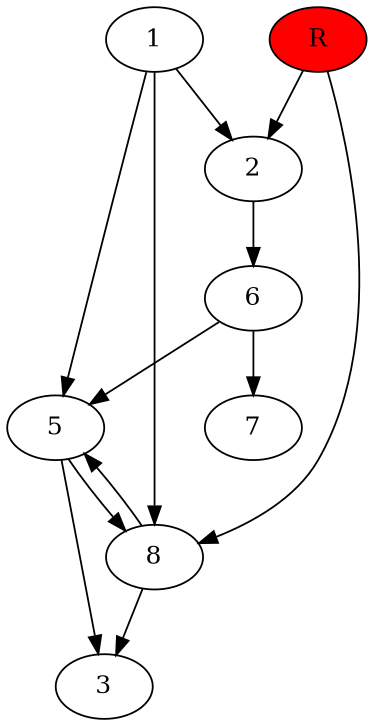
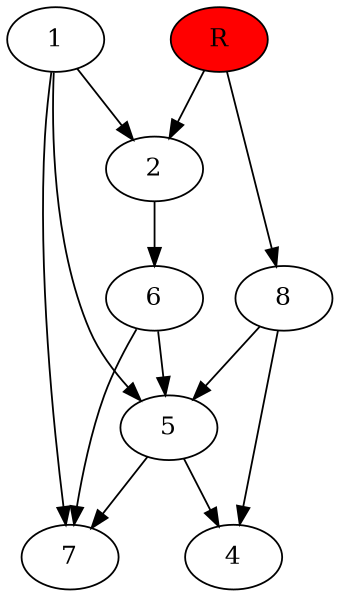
edge "1" -> "8": now "1" -> "7"
edge "5" -> "8": now "5" -> "7"
node "3": label "3" -> "4"
